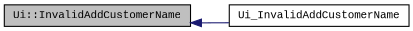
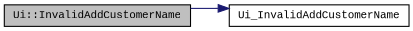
edge "Ui_InvalidAddCustomerName" -> "Ui::InvalidAddCustomerName": reversed
